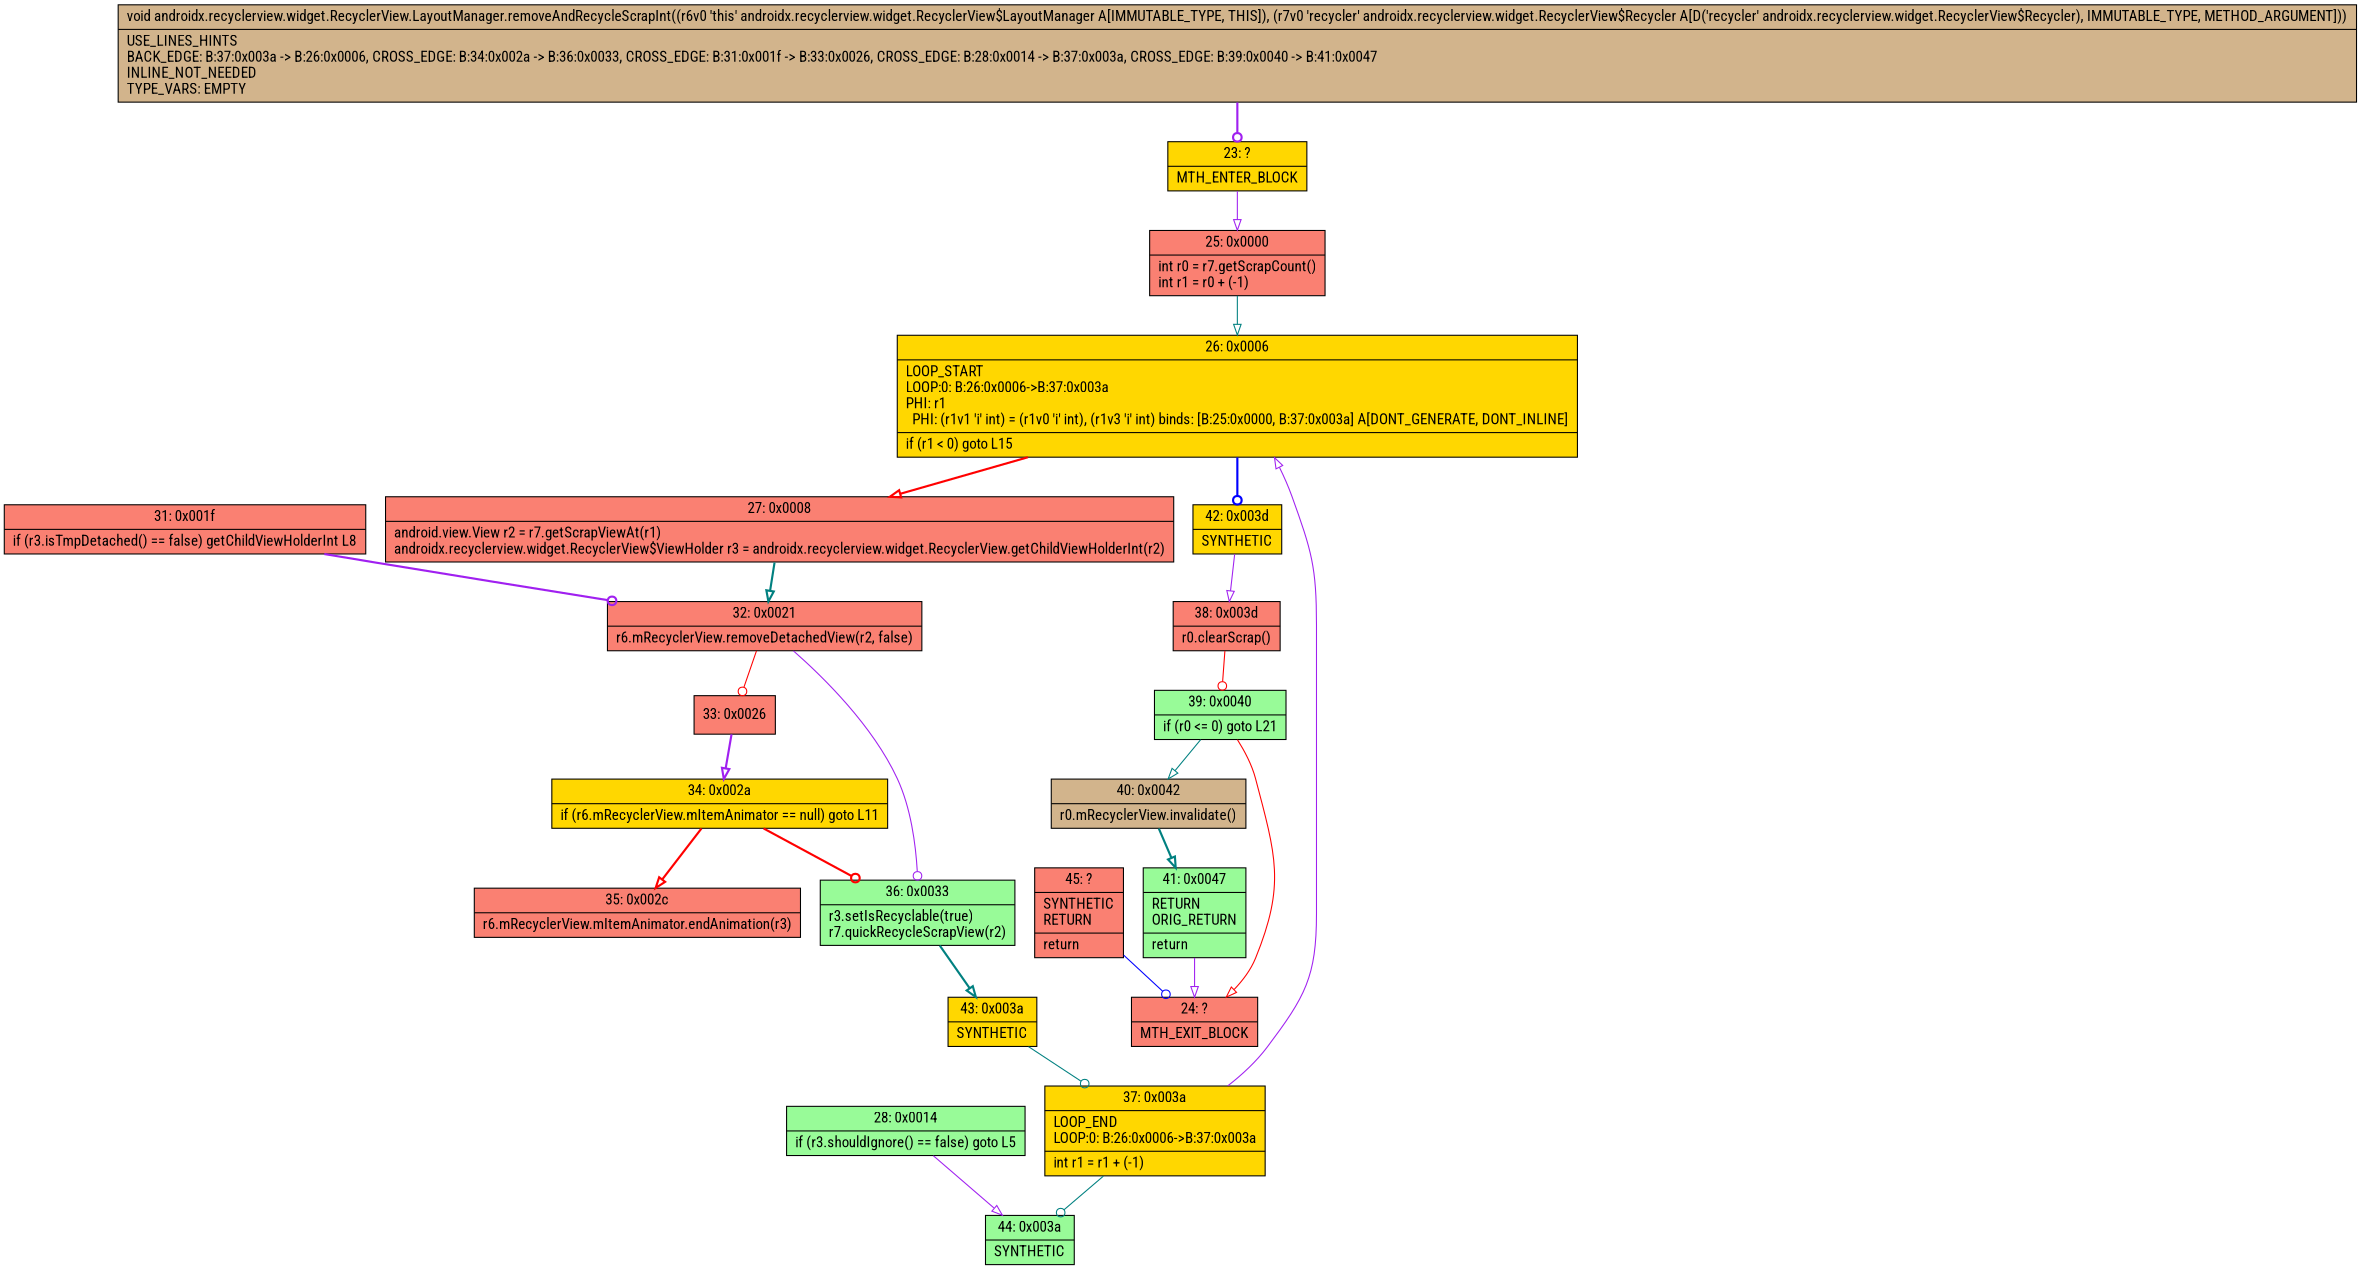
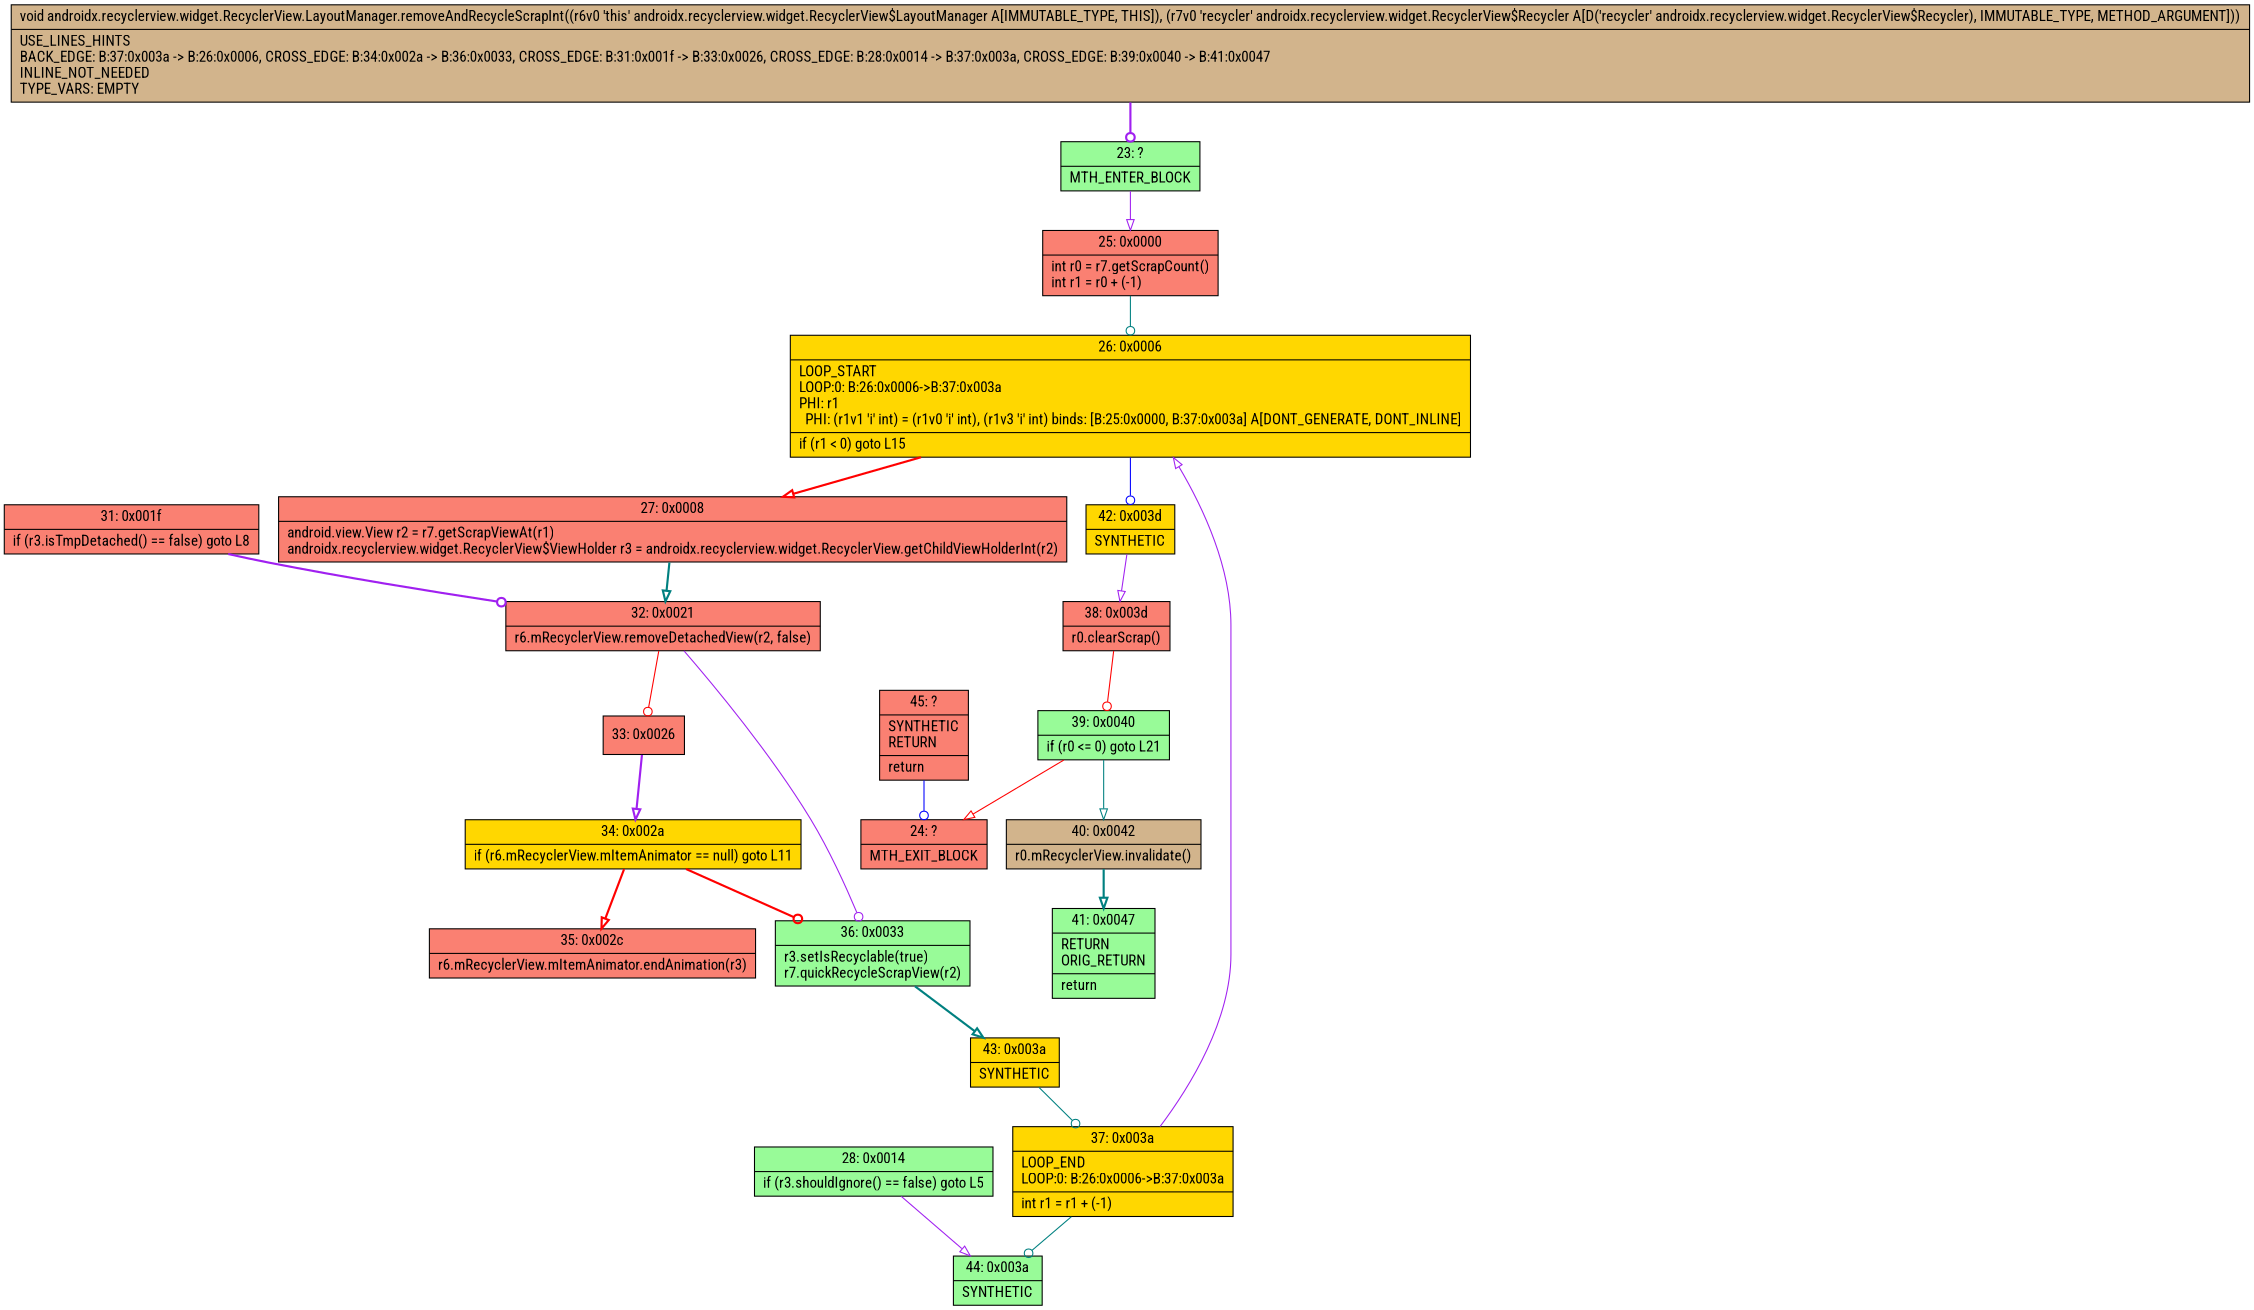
node "23: ?": fillcolor gold -> palegreen
edge "25: 0x0000" -> "26: 0x0006": arrowhead onormal -> odot
edge "26: 0x0006" -> "42: 0x003d": style bold -> solid
node "31: 0x001f": text "if (r3.isTmpDetached() == false) getChildViewHolderInt L8" -> "if (r3.isTmpDetached() == false) goto L8"
edge "41: 0x0047" -> "24: ?": removed
